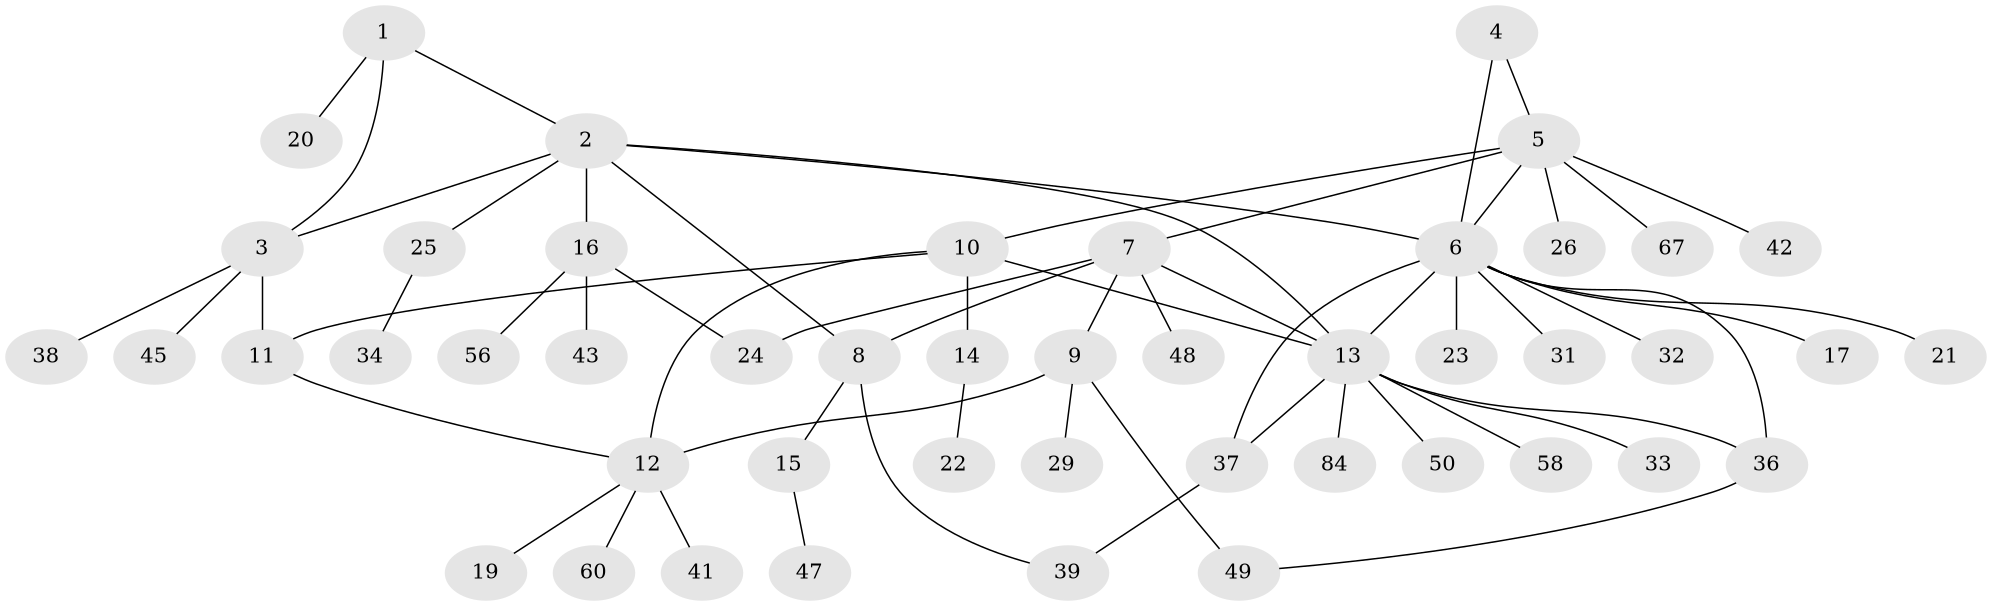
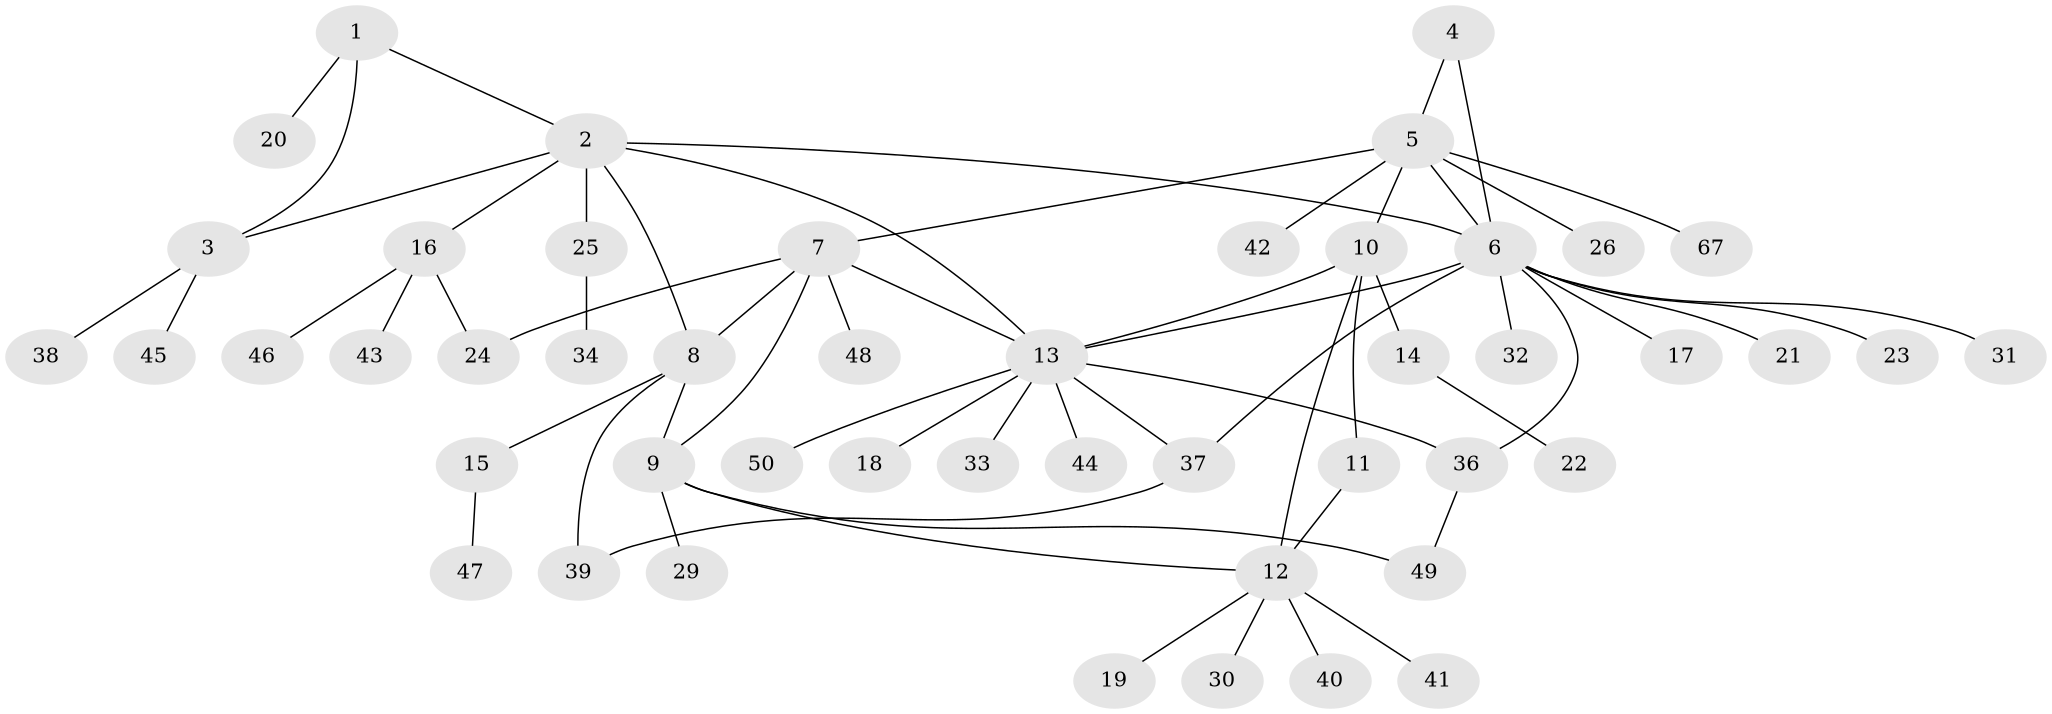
edge "3" -- "11": removed
node "56": label "56" -> "46"
edge "8" -- "9": added
node "84": label "84" -> "44"
node "58": label "58" -> "18"
node "60": label "60" -> "30"
node "40": added
